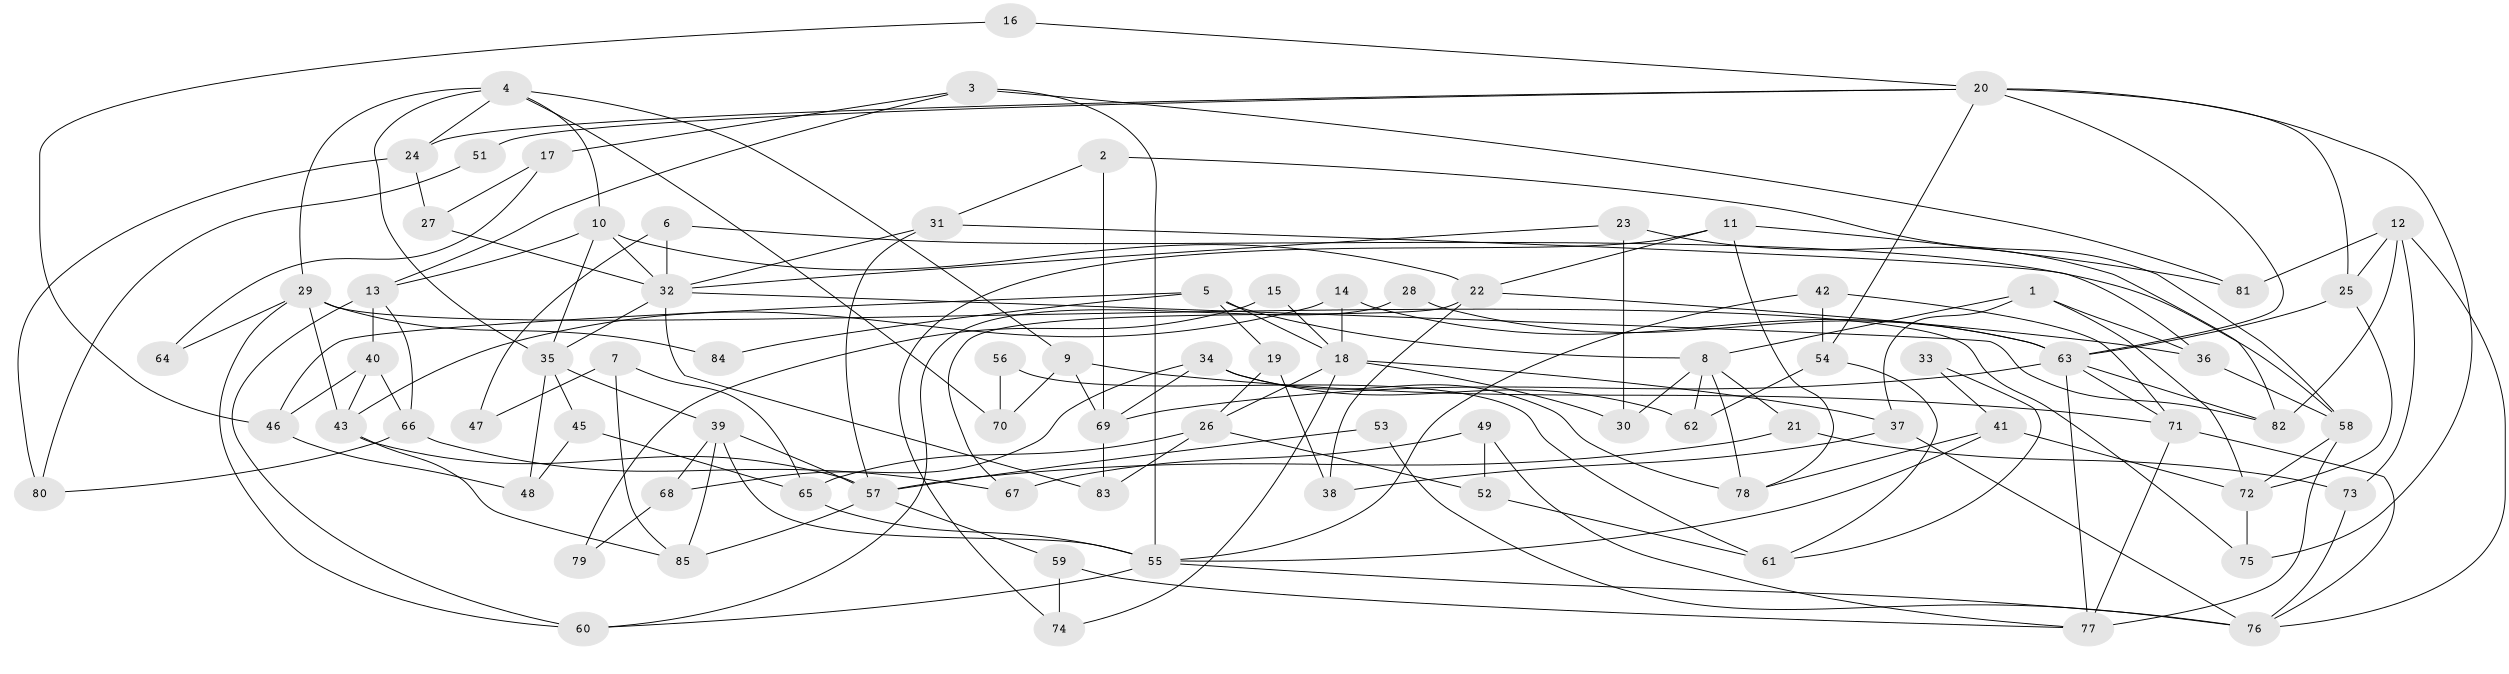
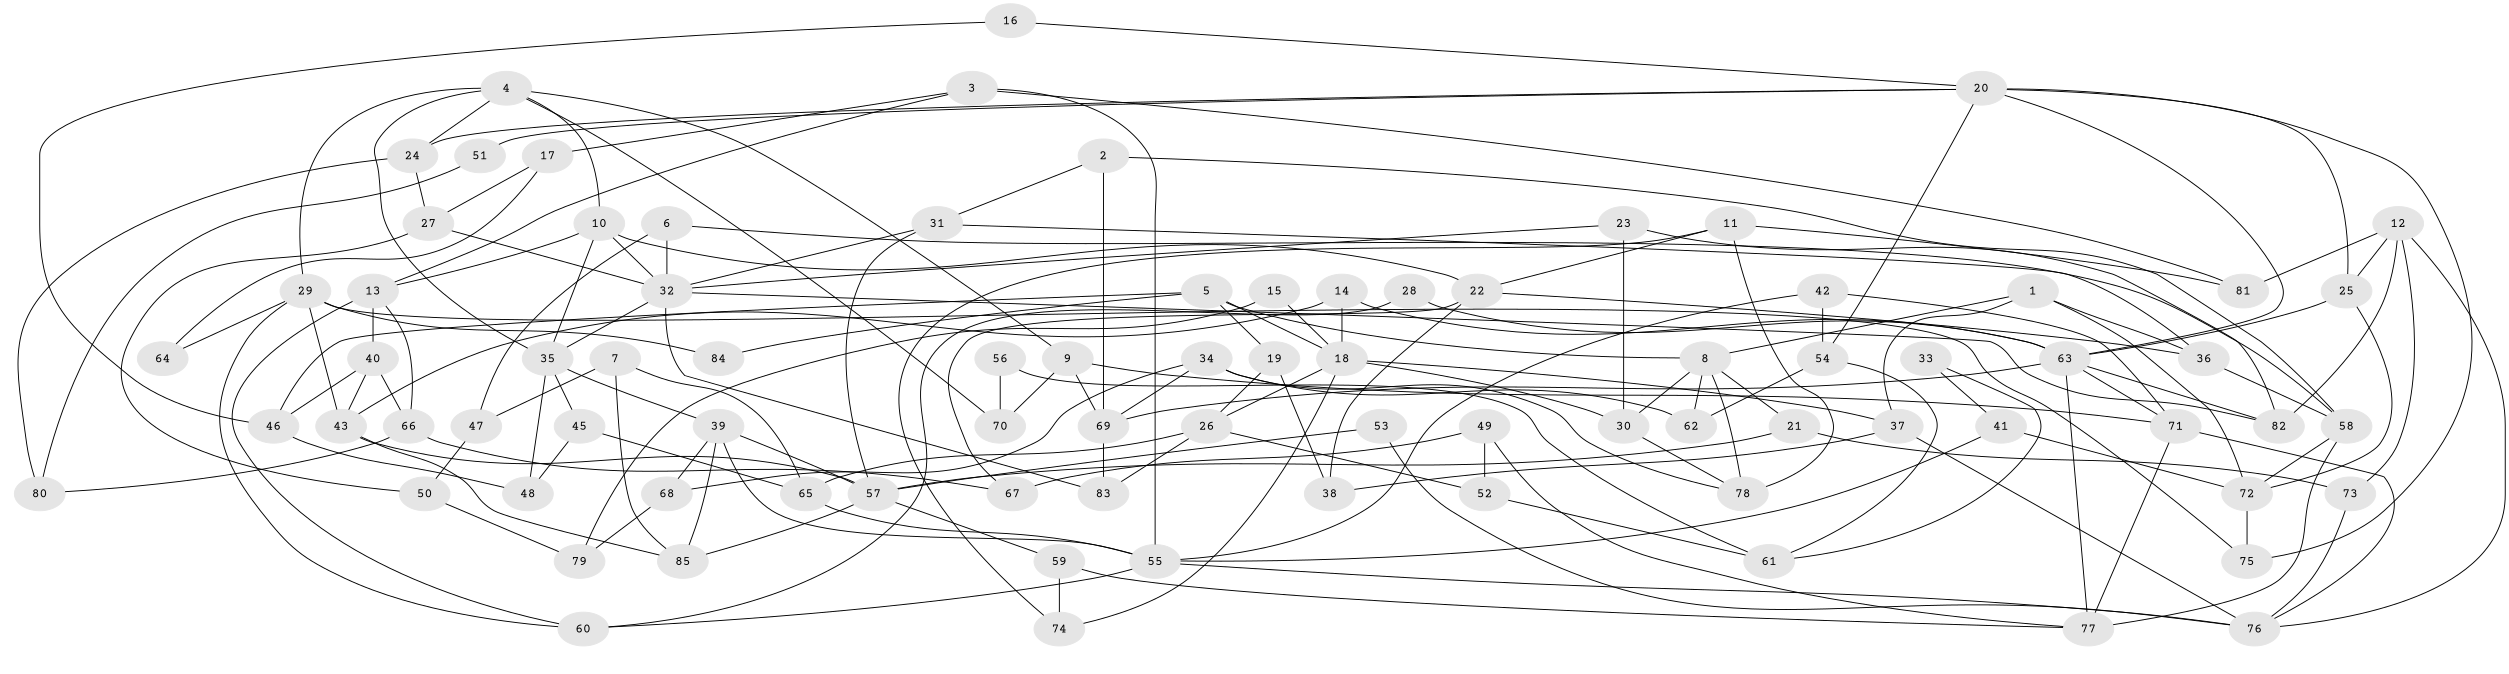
edge "41" -- "78": now "30" -- "78"
node "50": added
